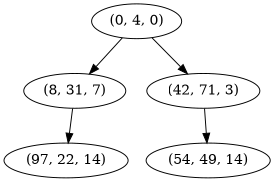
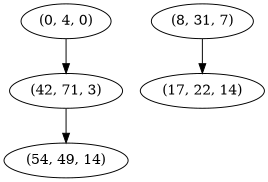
edge "(0, 4, 0)" -> "(8, 31, 7)": removed
node "(97, 22, 14)": label "(97, 22, 14)" -> "(17, 22, 14)"
